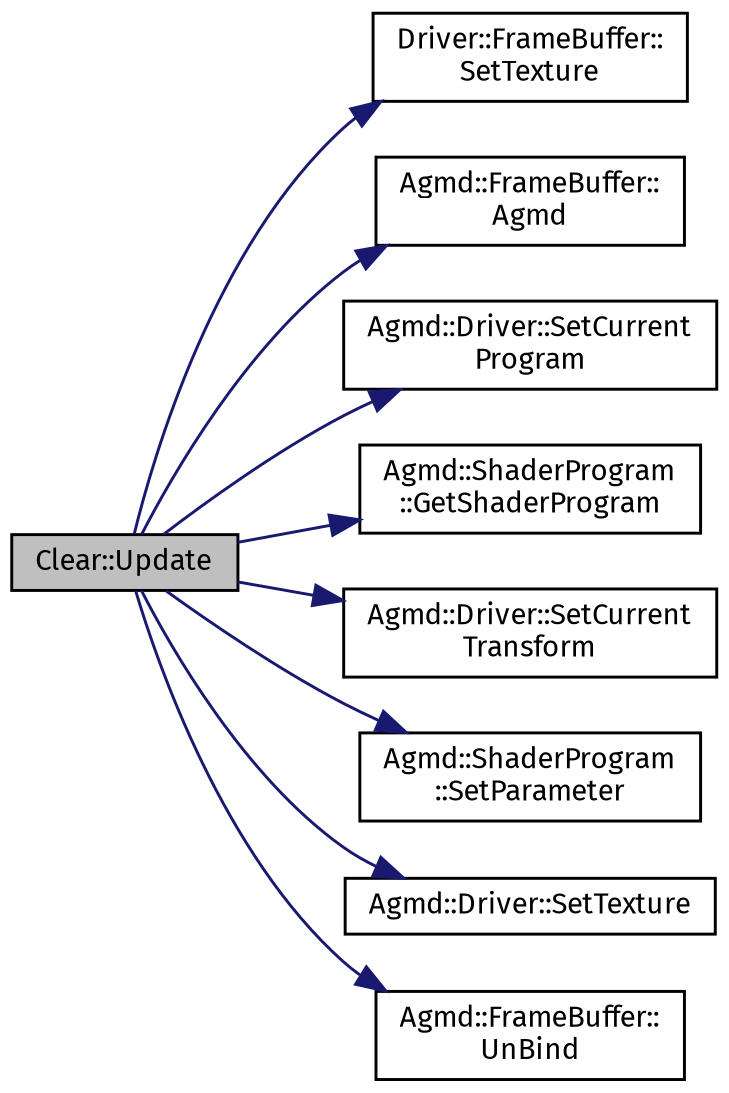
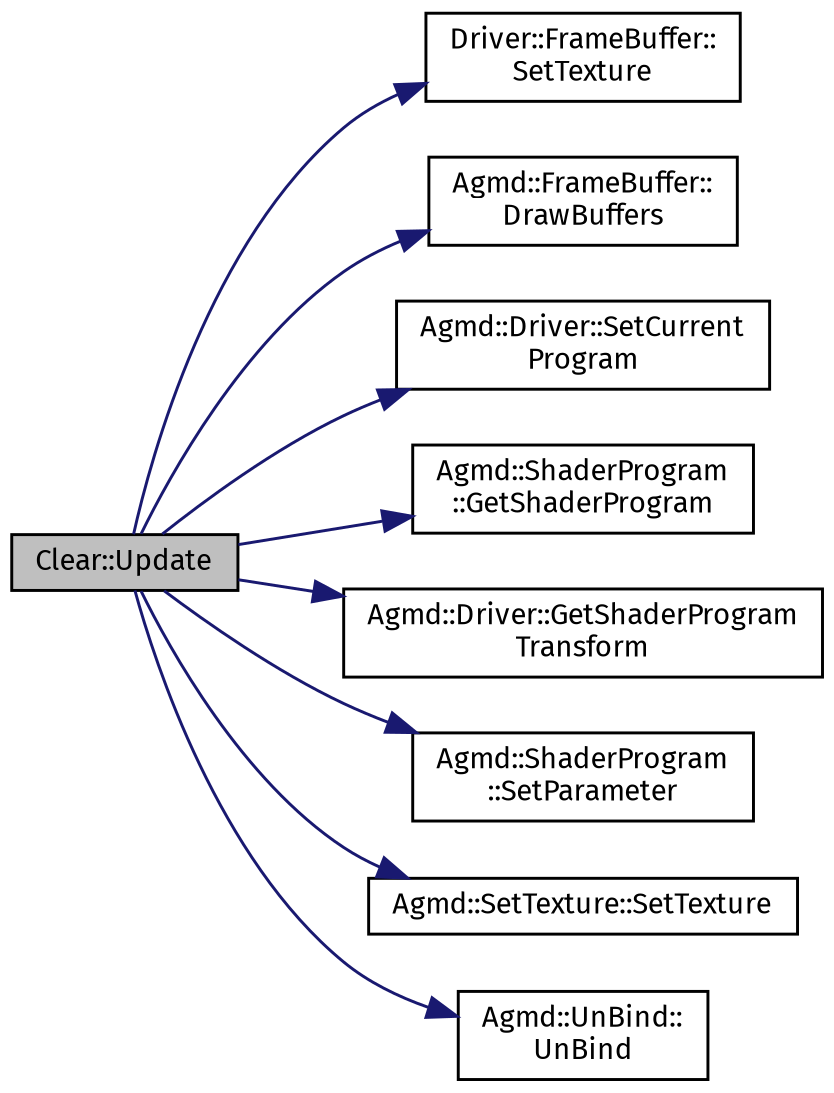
node "Agmd::FrameBuffer:: Agmd": label "Agmd::FrameBuffer:: Agmd" -> "Agmd::FrameBuffer:: DrawBuffers"
node "Agmd::Driver::SetCurrent Transform": label "Agmd::Driver::SetCurrent Transform" -> "Agmd::Driver::GetShaderProgram Transform"
node "Agmd::Driver::SetTexture": label "Agmd::Driver::SetTexture" -> "Agmd::SetTexture::SetTexture"
node "Agmd::FrameBuffer:: UnBind": label "Agmd::FrameBuffer:: UnBind" -> "Agmd::UnBind:: UnBind"
